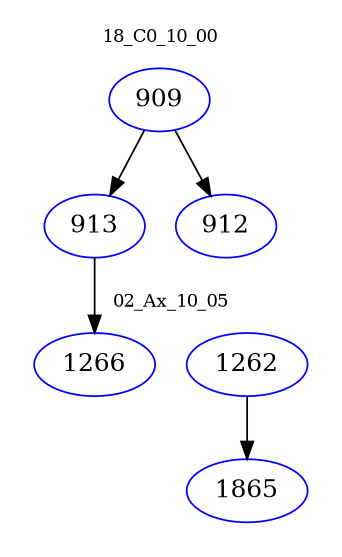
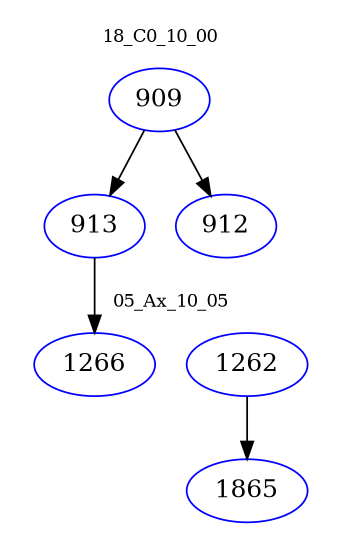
cluster "02_Ax_10_05": label "02_Ax_10_05" -> "05_Ax_10_05"
